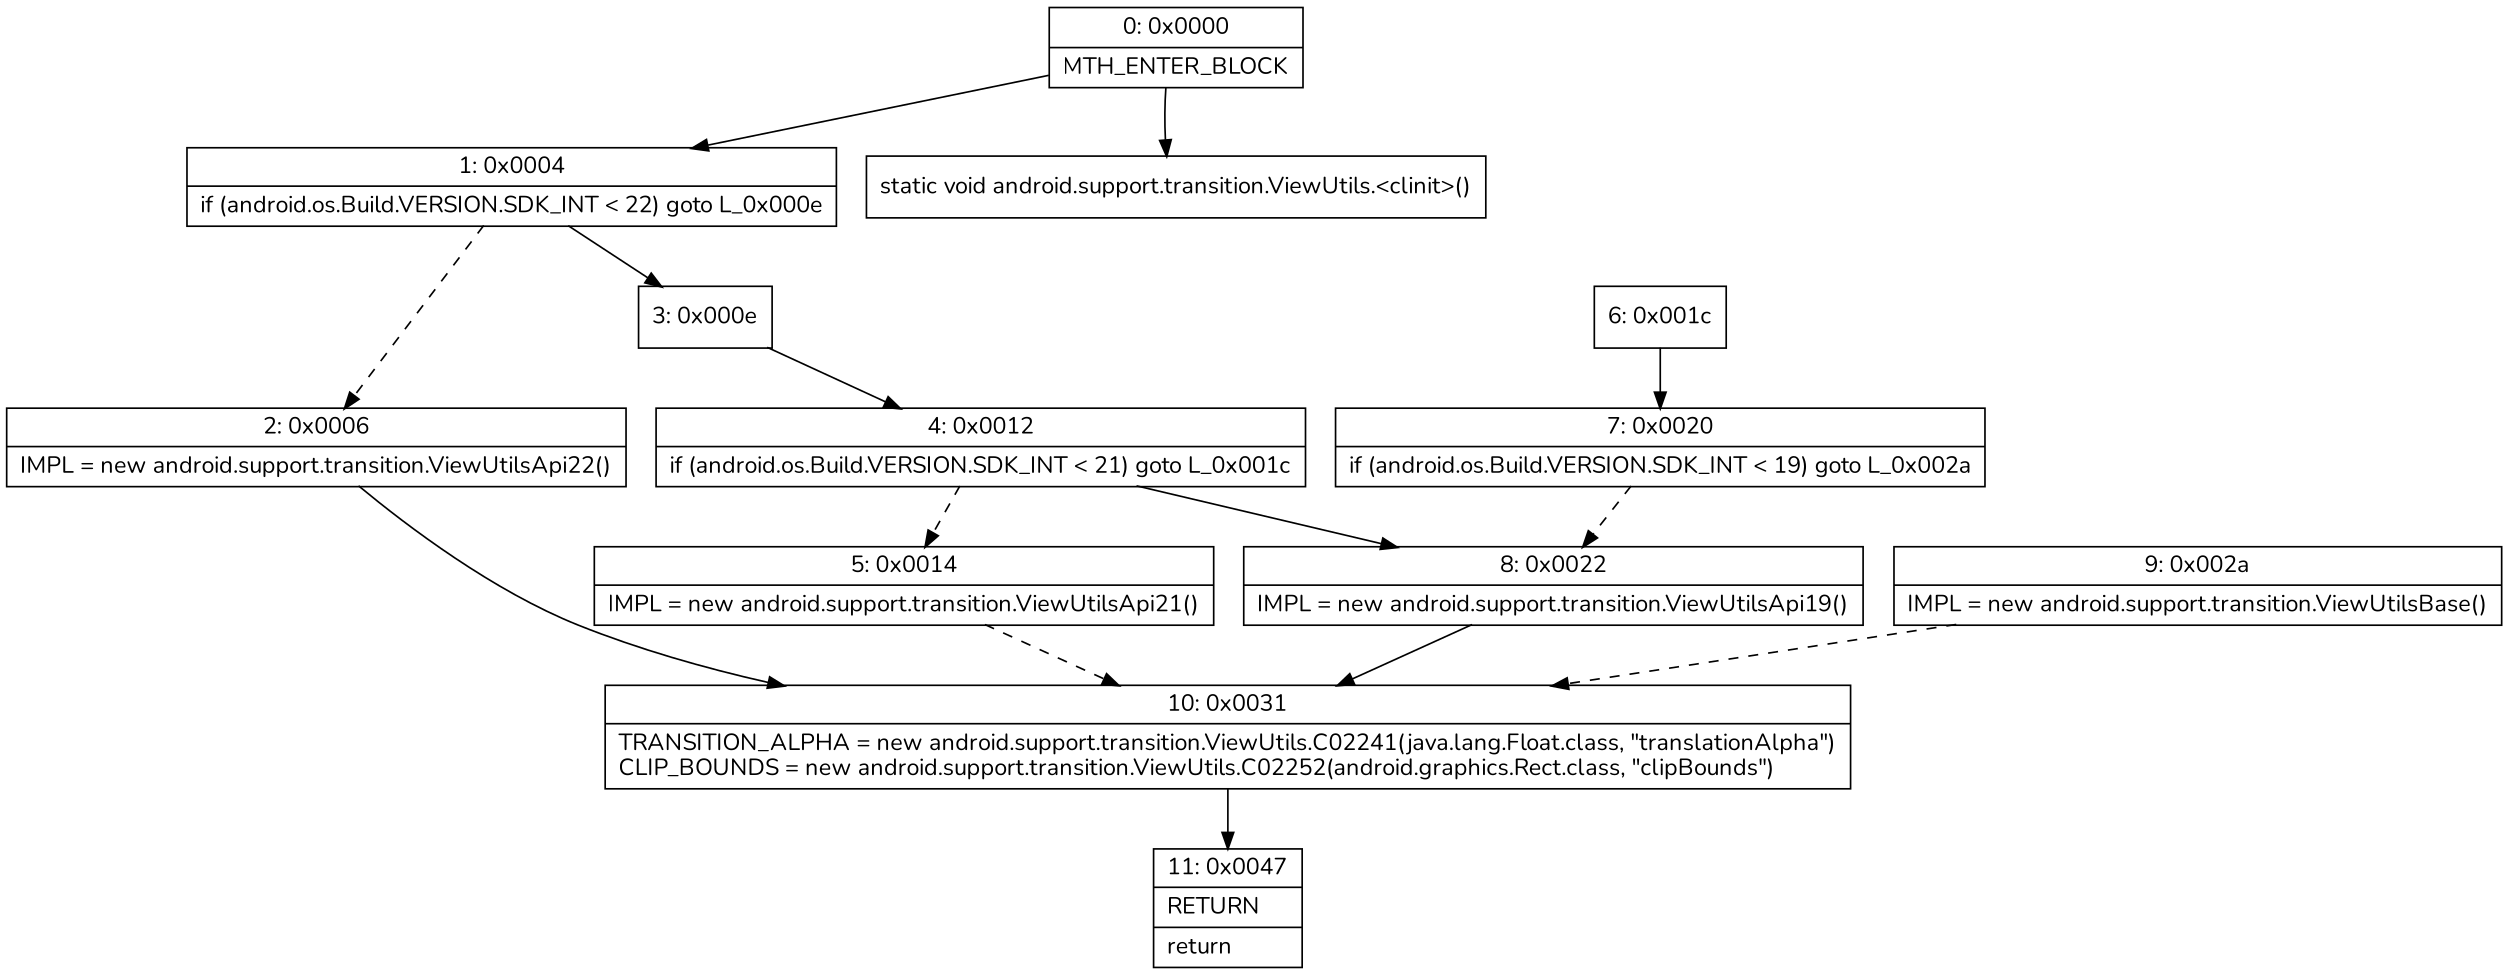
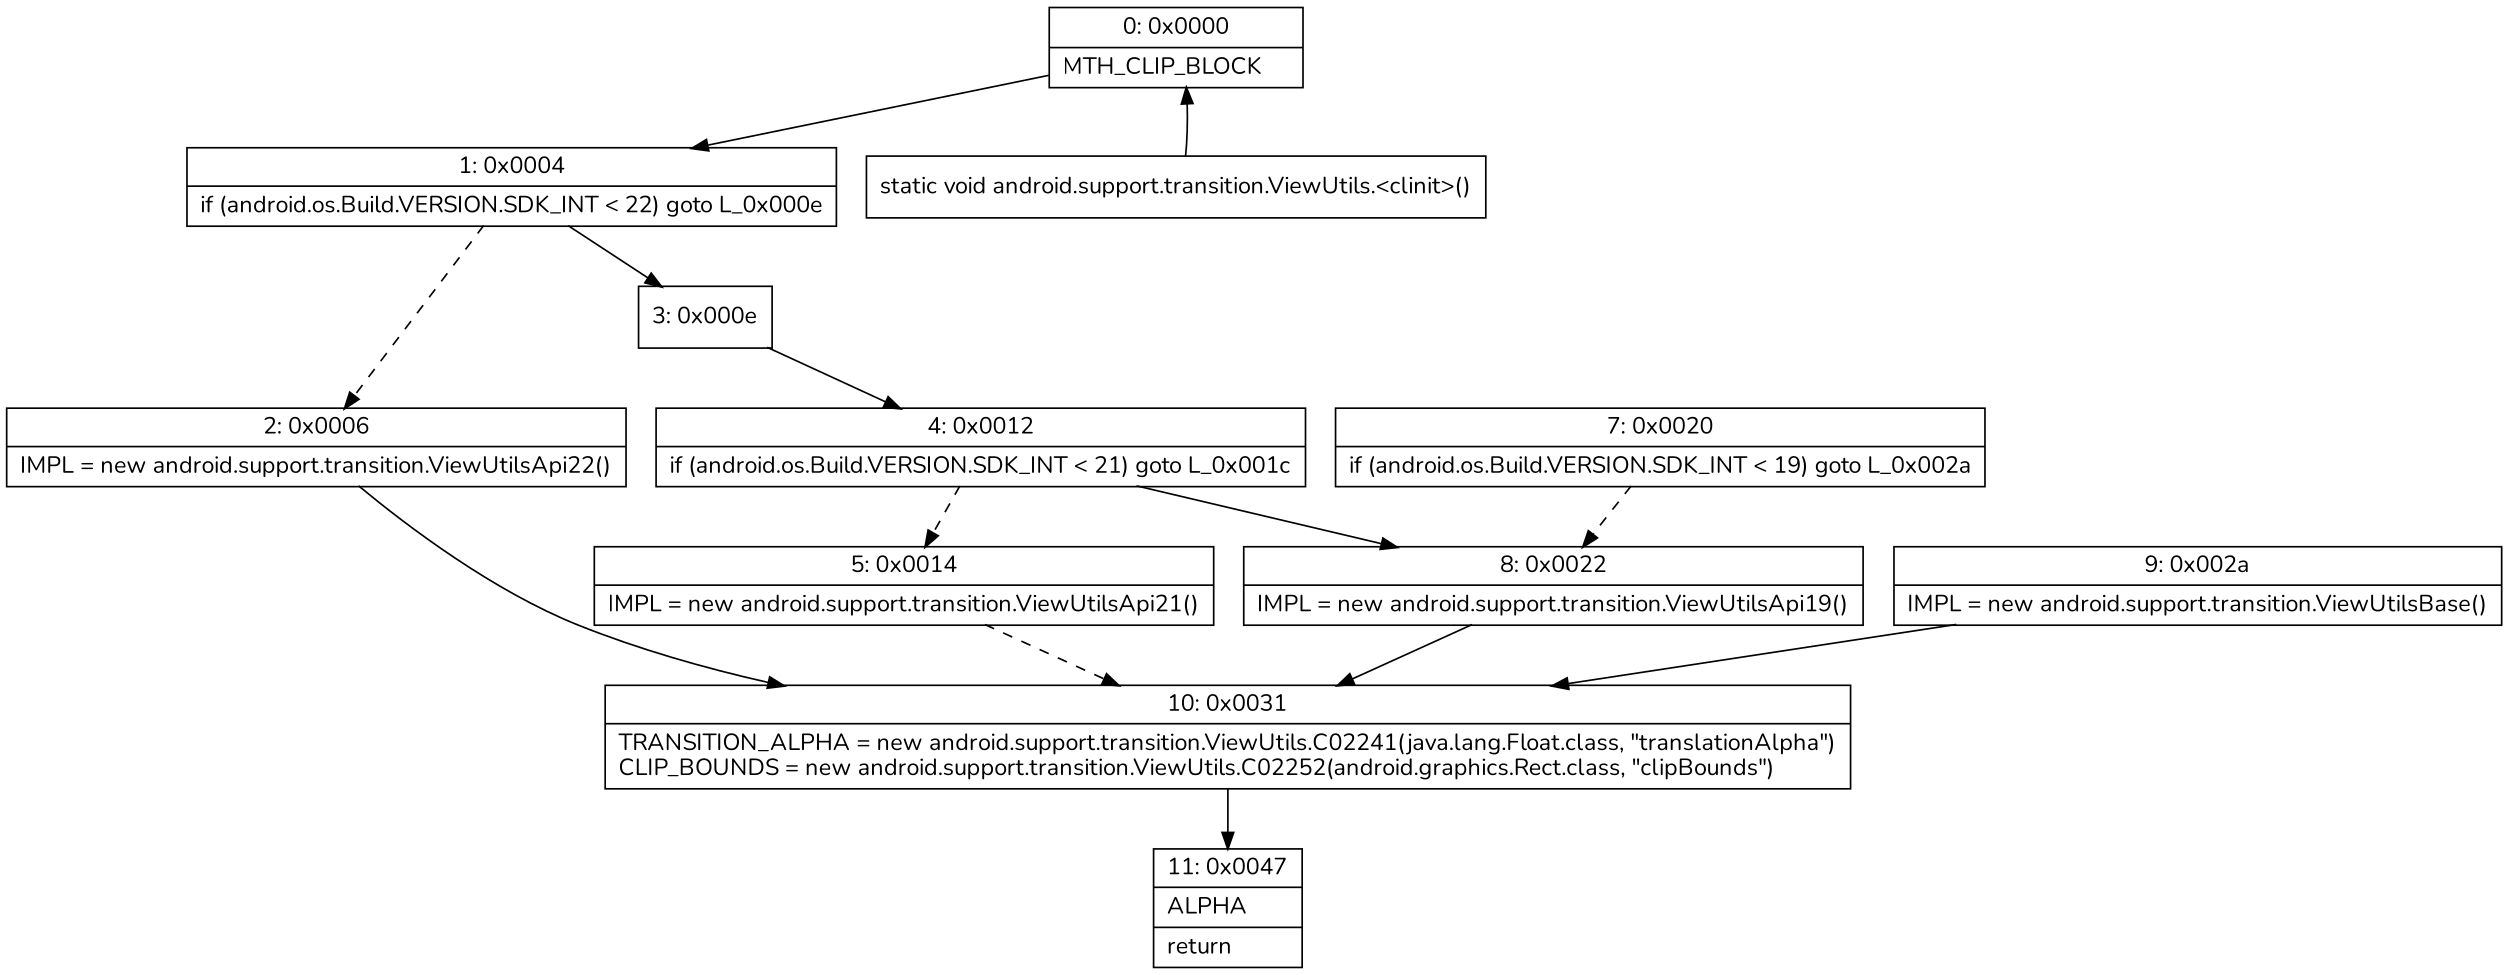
node "0: 0x0000": text "MTH_ENTER_BLOCK" -> "MTH_CLIP_BLOCK"
edge "0: 0x0000" -> "static void android.support.transition.ViewUtils.<clinit>()": reversed
node "6: 0x001c": removed
edge "9: 0x002a" -> "10: 0x0031": style dashed -> solid
node "11: 0x0047": text "RETURN" -> "ALPHA"
